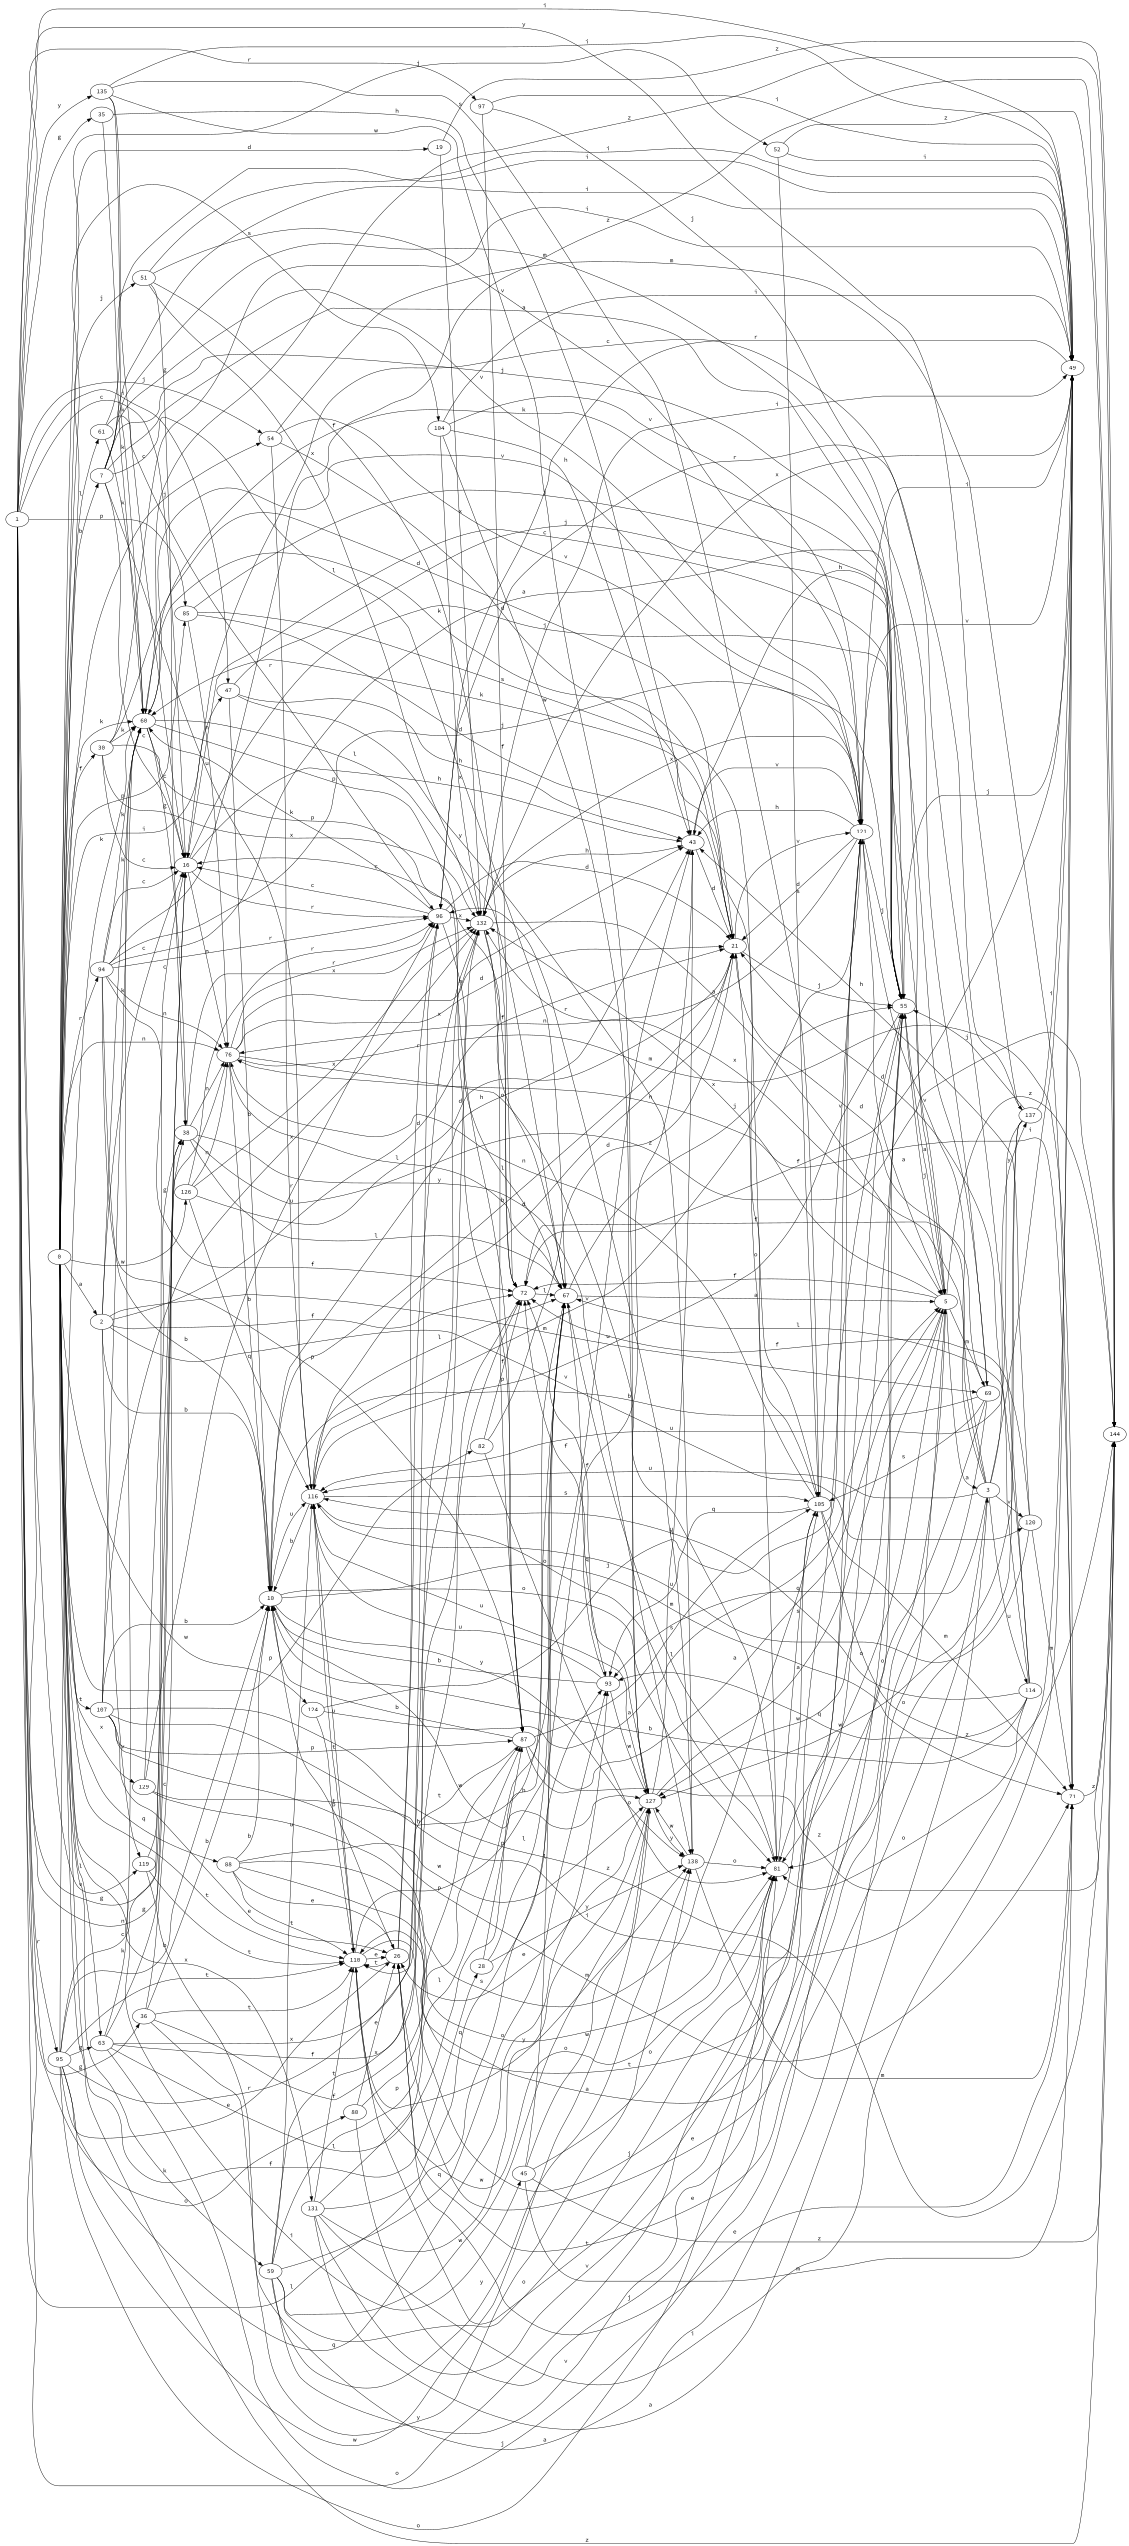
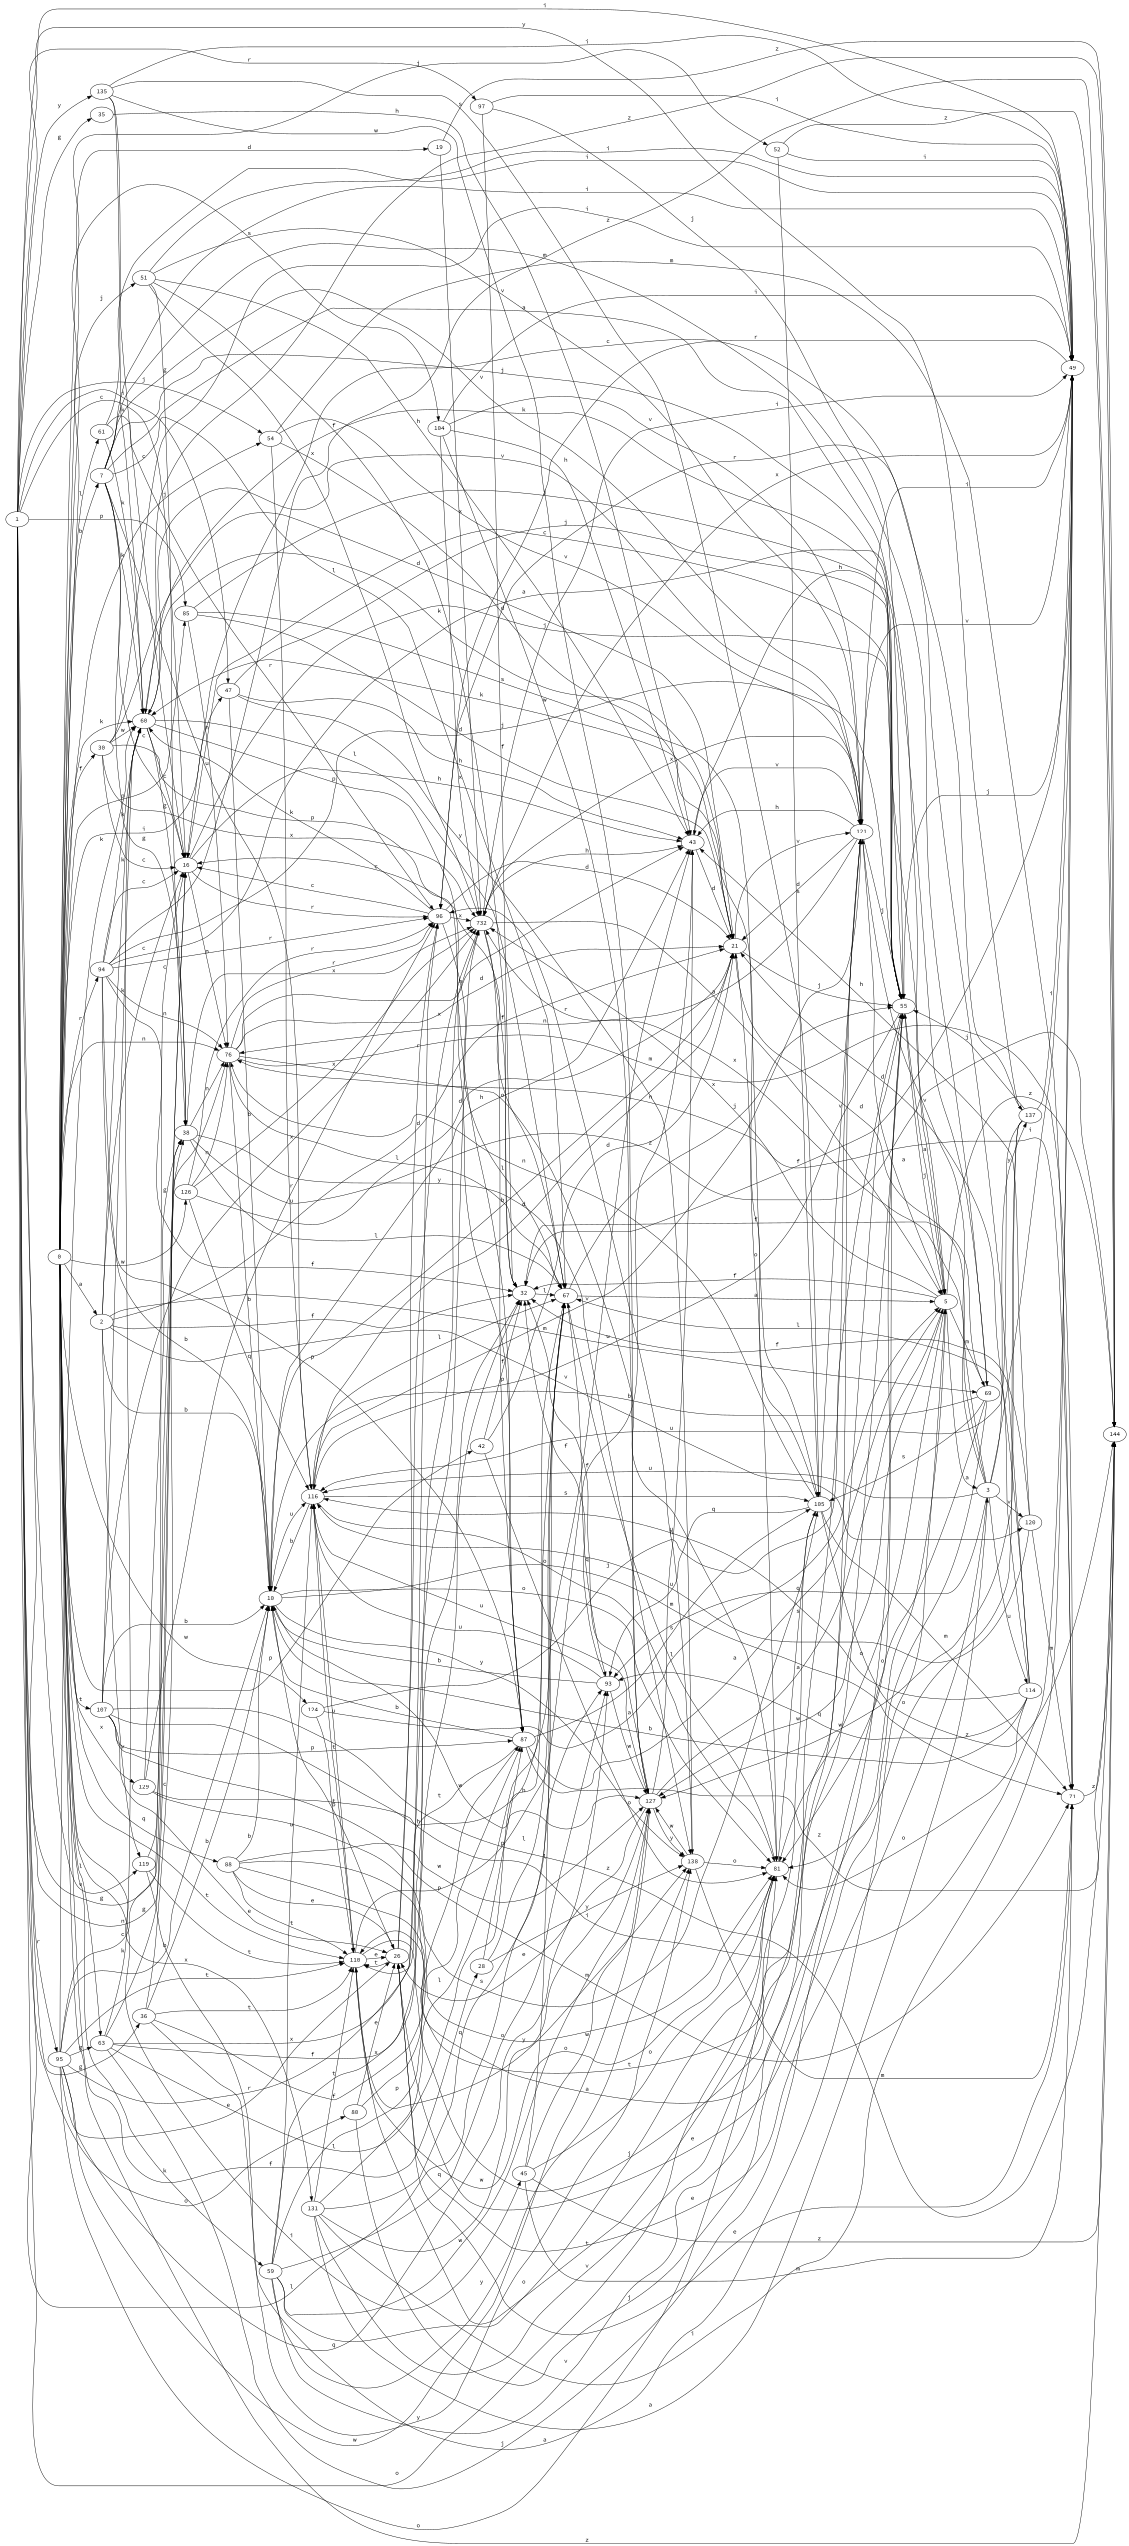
edge "35" -> "60": now "7" -> "60"
edge "51" -> "43": added, label "h"
edge "30" -> "60": label "k" -> "w"
edge "7" -> "38": added, label "g"
node "132": label "132" -> "732"
node "72": label "72" -> "32"
node "82": label "82" -> "42"
